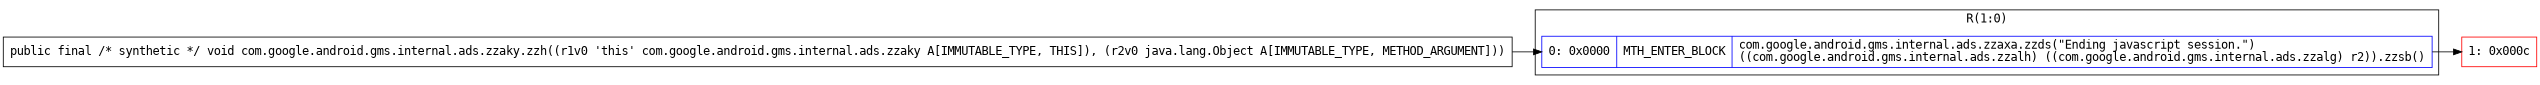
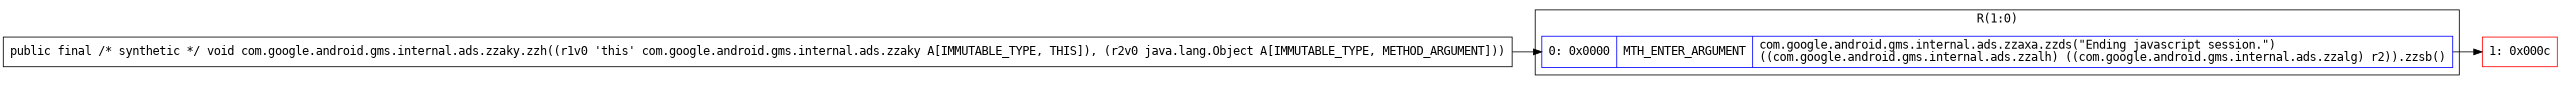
node "0: 0x0000": text "MTH_ENTER_BLOCK" -> "MTH_ENTER_ARGUMENT"
